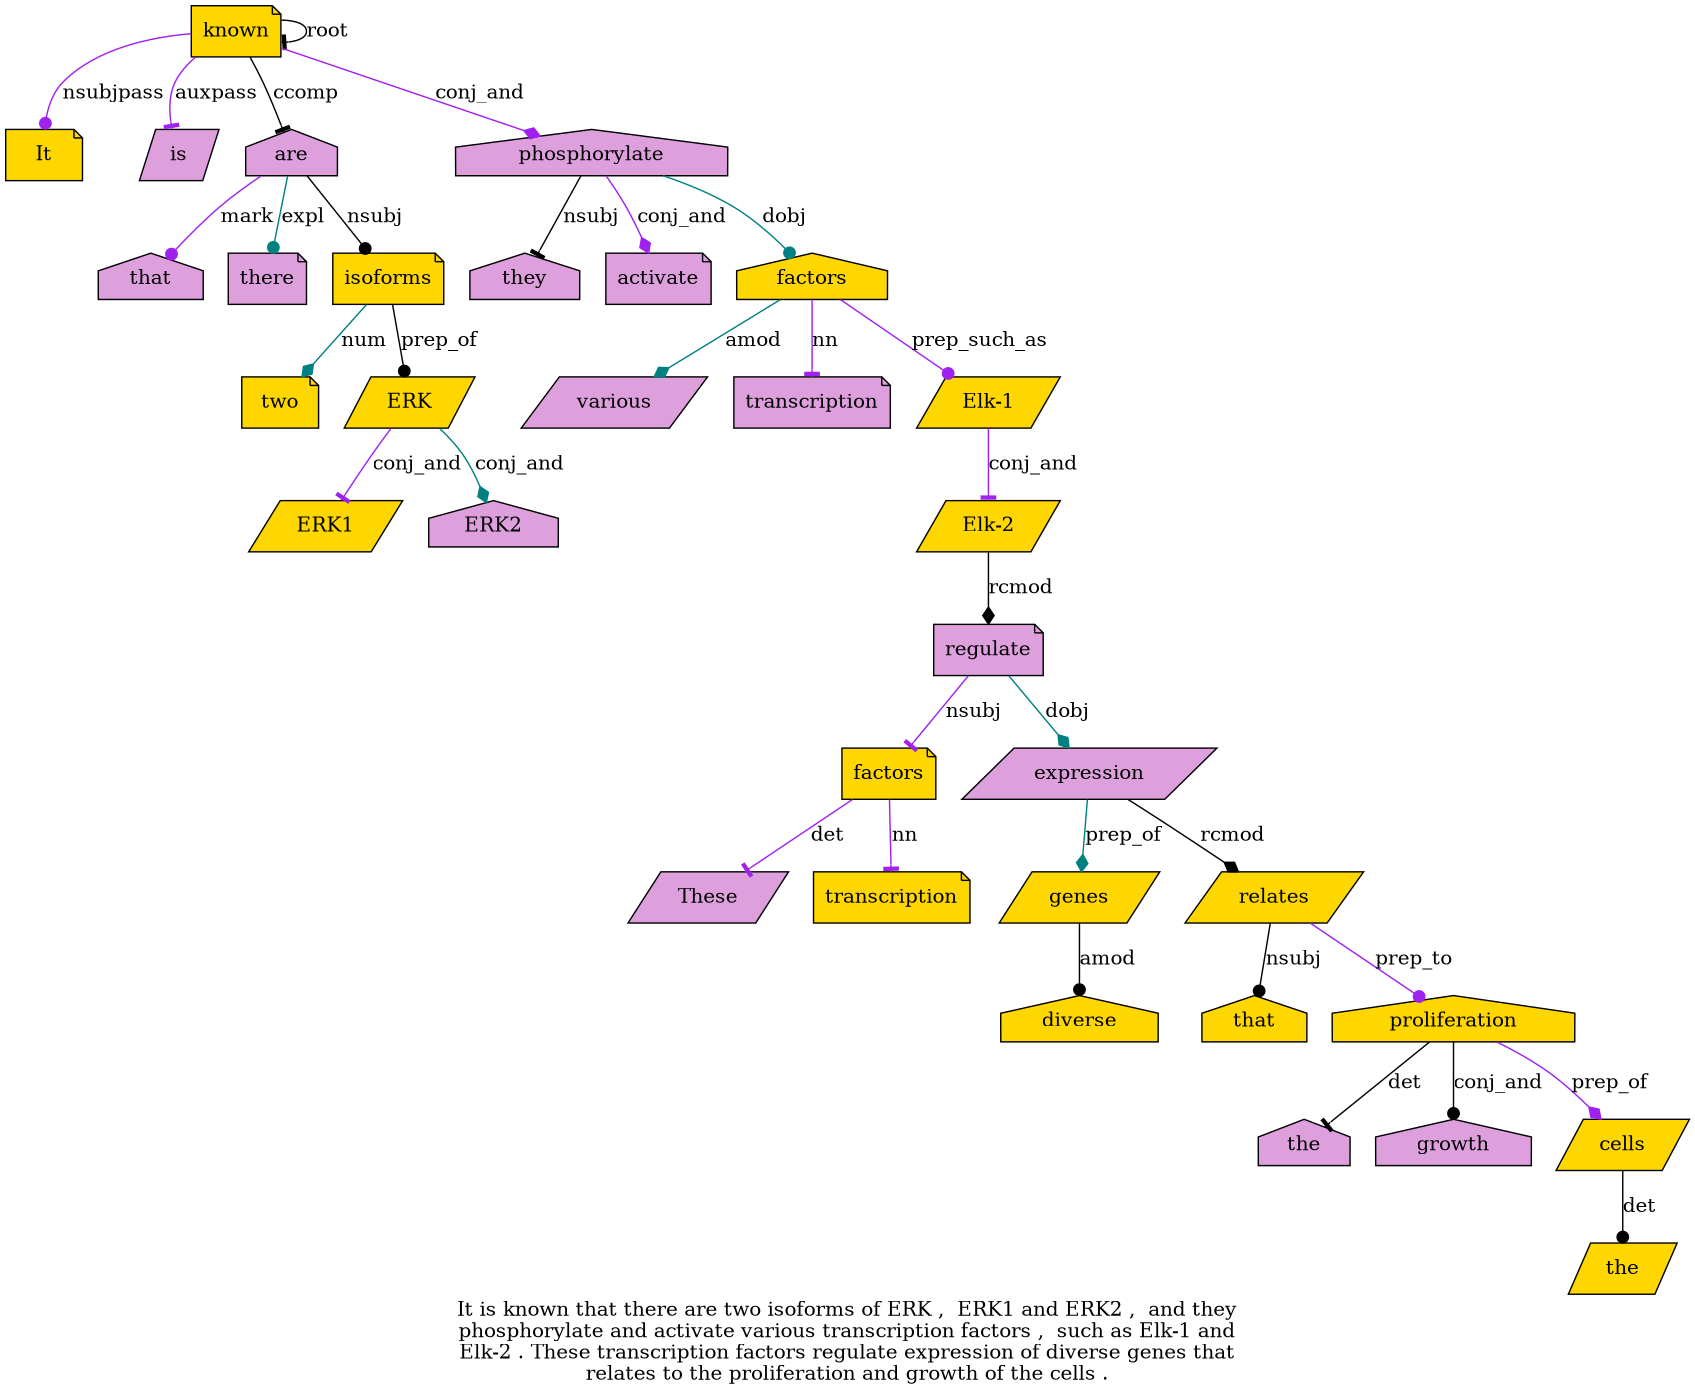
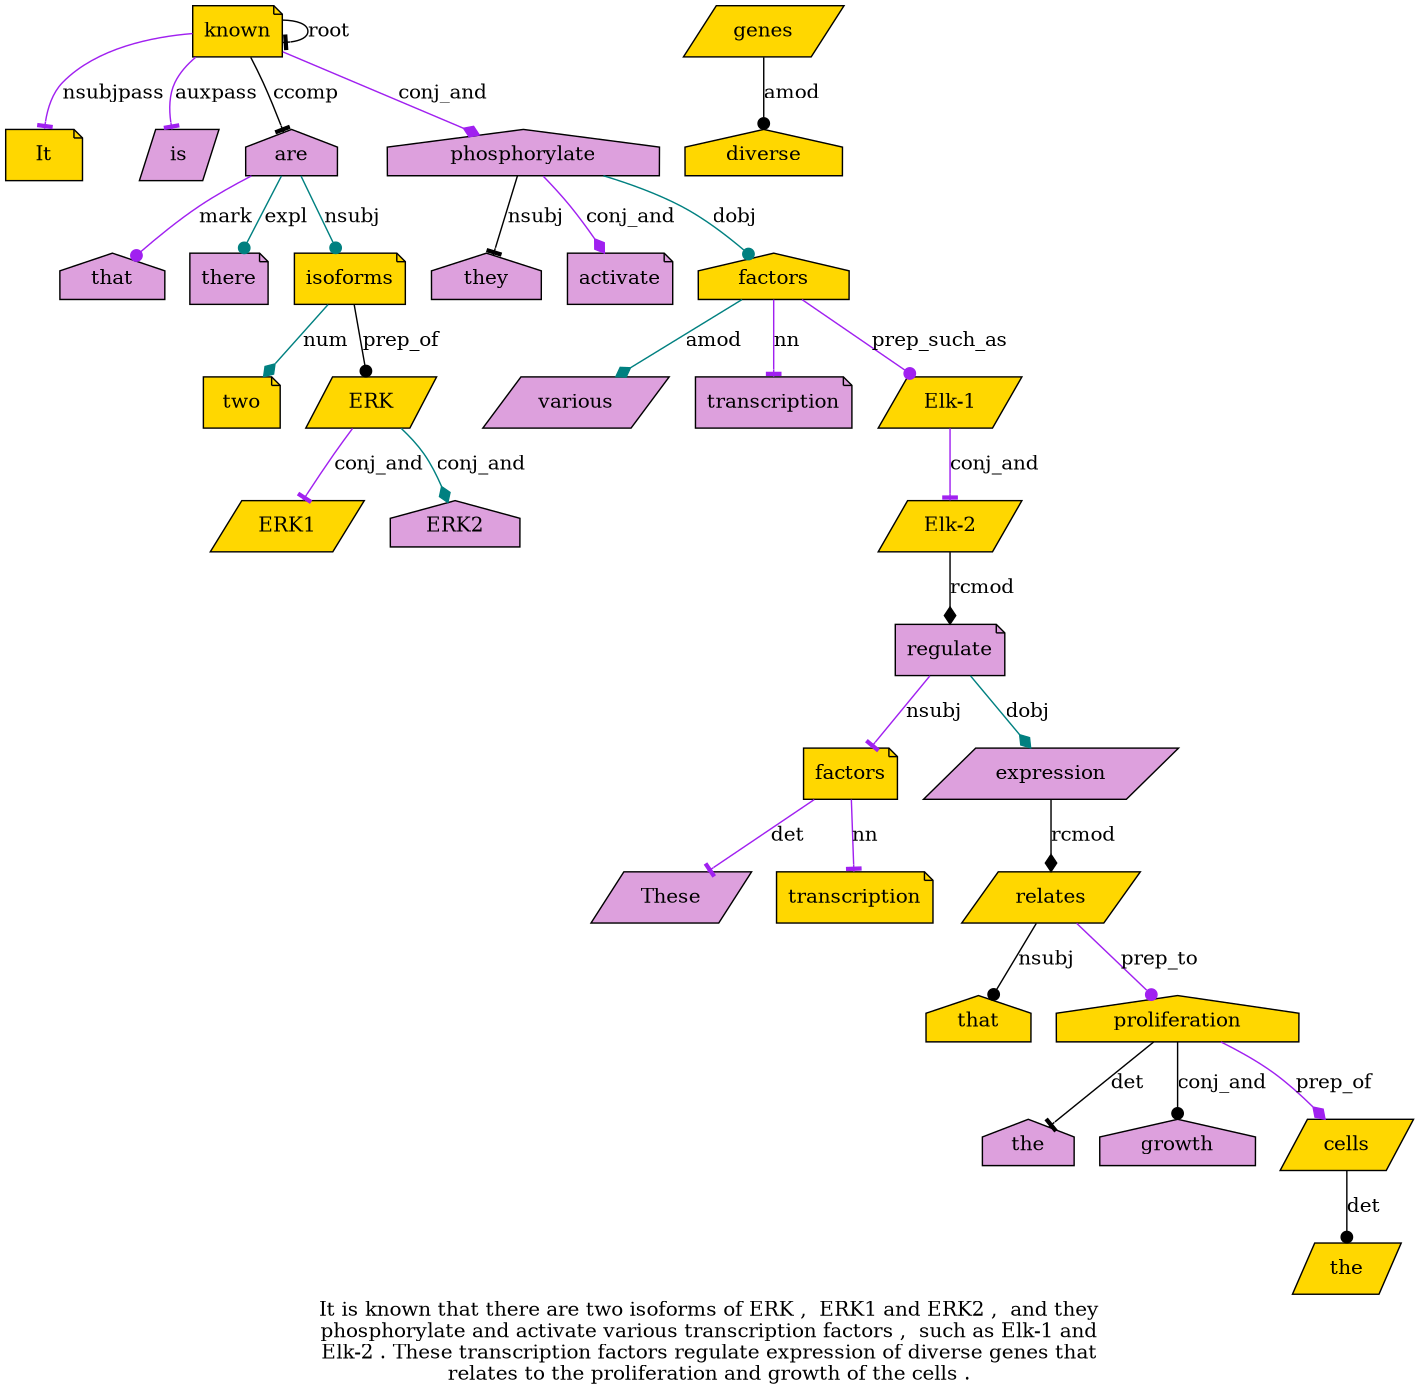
edge "known" -> "It": arrowhead dot -> tee
edge "are" -> "isoforms": color black -> teal
edge "expression" -> "genes": removed, label "prep_of"
